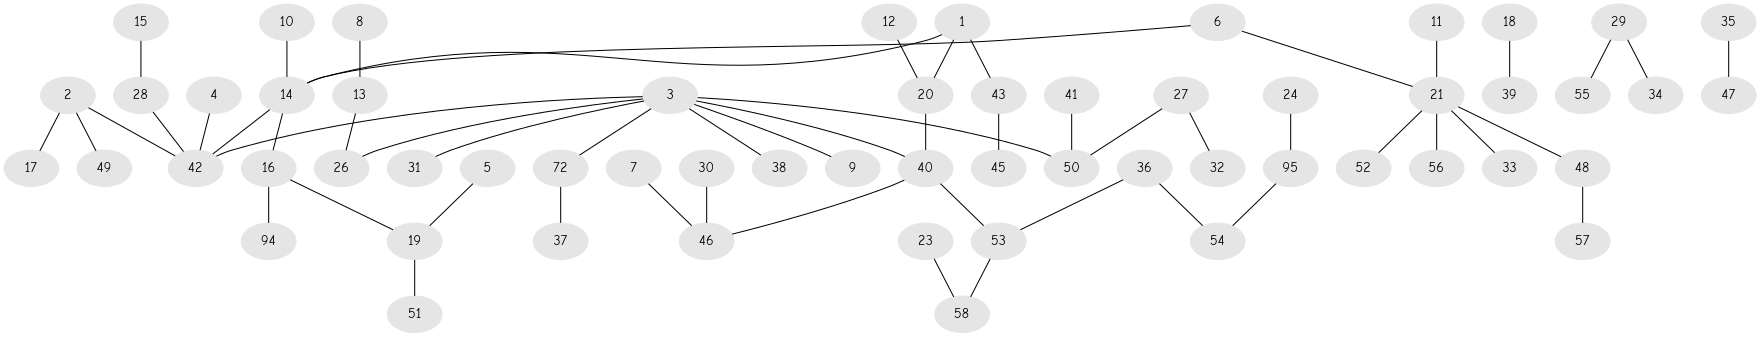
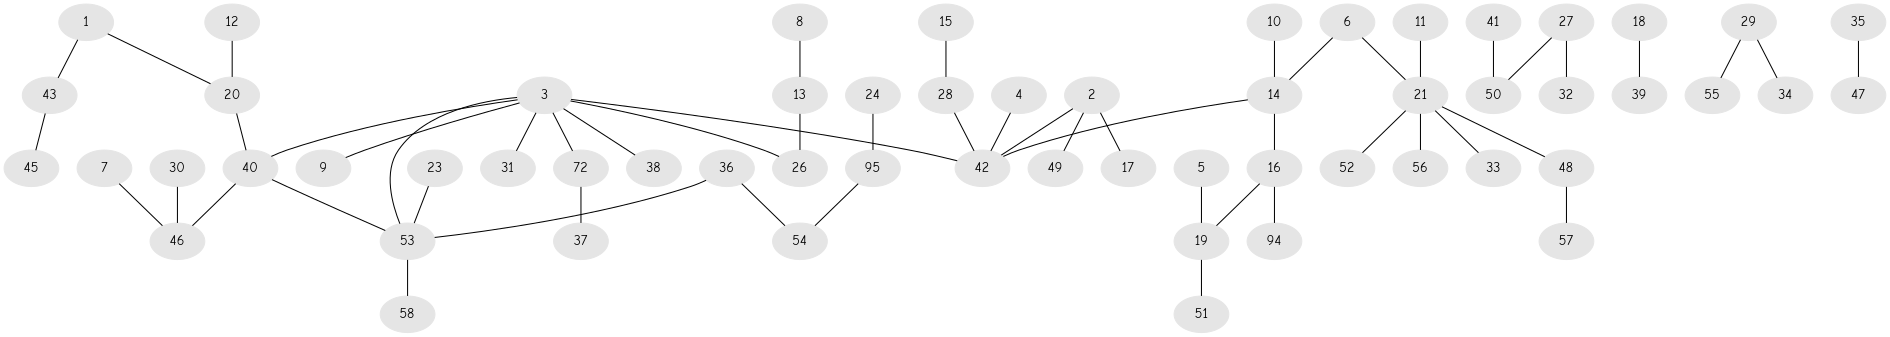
edge "1" -- "14": removed
edge "3" -- "50": now "3" -- "53"
edge "23" -- "58": now "23" -- "53"
